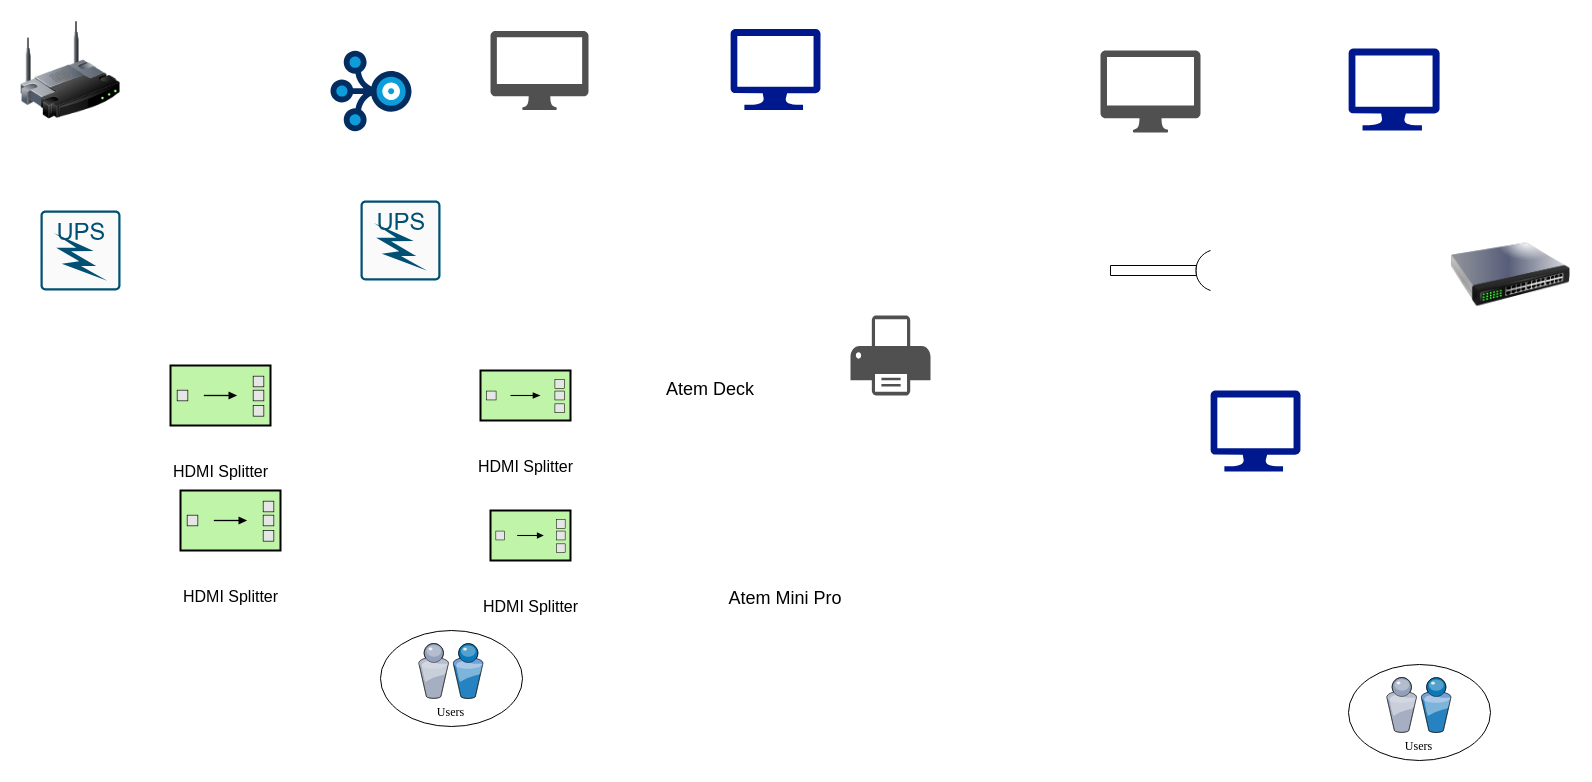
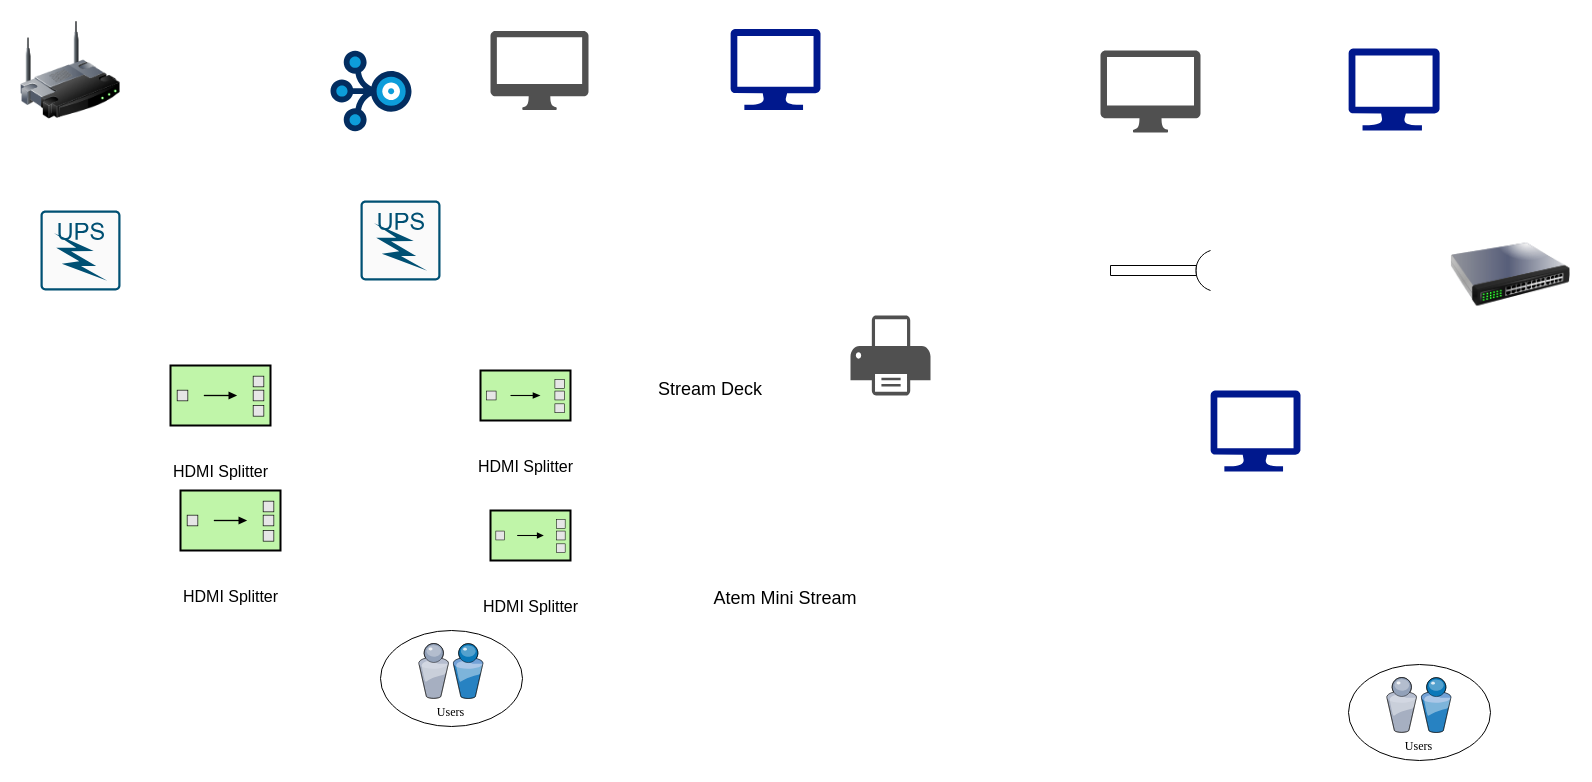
node "Atem Deck": label "Atem Deck" -> "Stream Deck"
node "Atem Mini Pro": label "Atem Mini Pro" -> "Atem Mini Stream"
